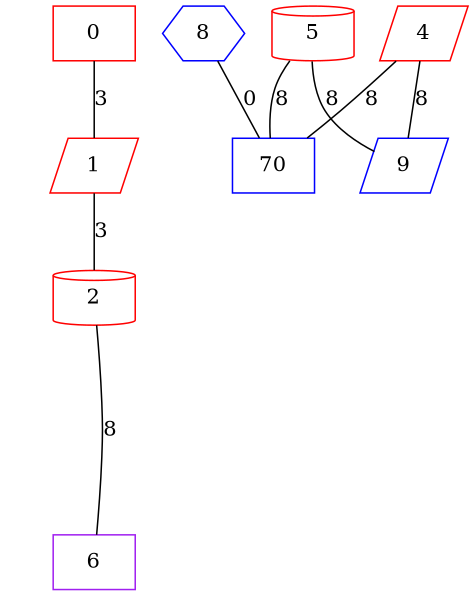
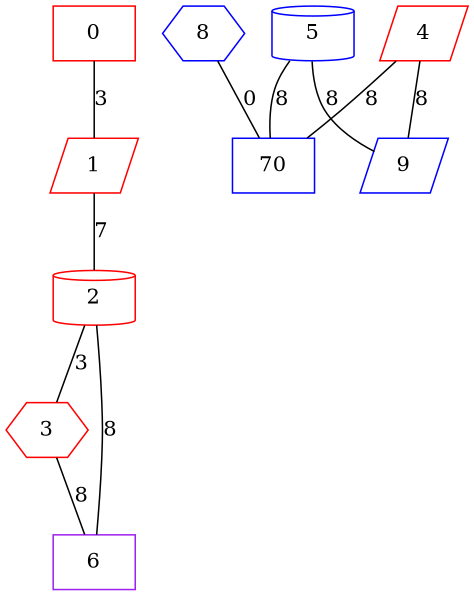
node "5": color red -> blue
edge "1" -- "2": label "3" -> "7"
node "3": added
